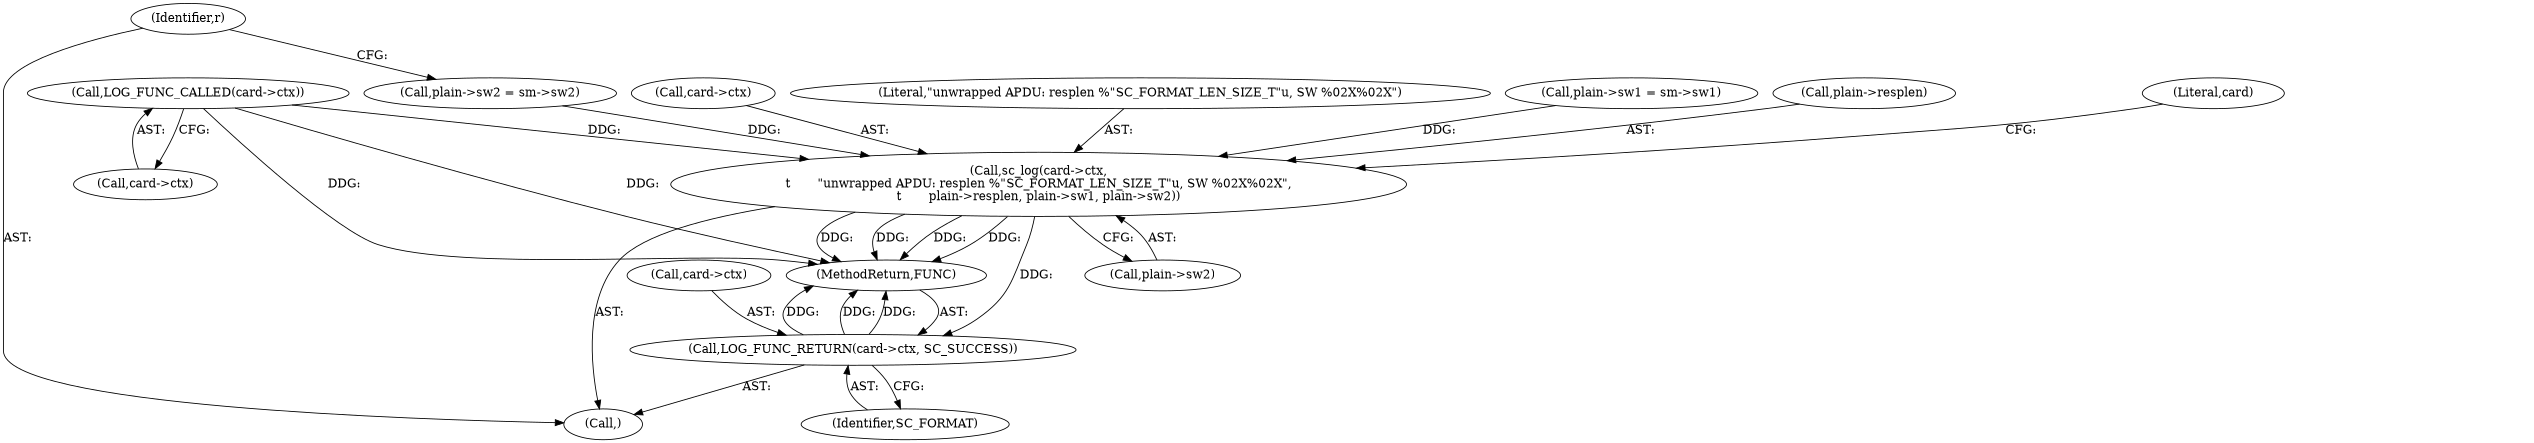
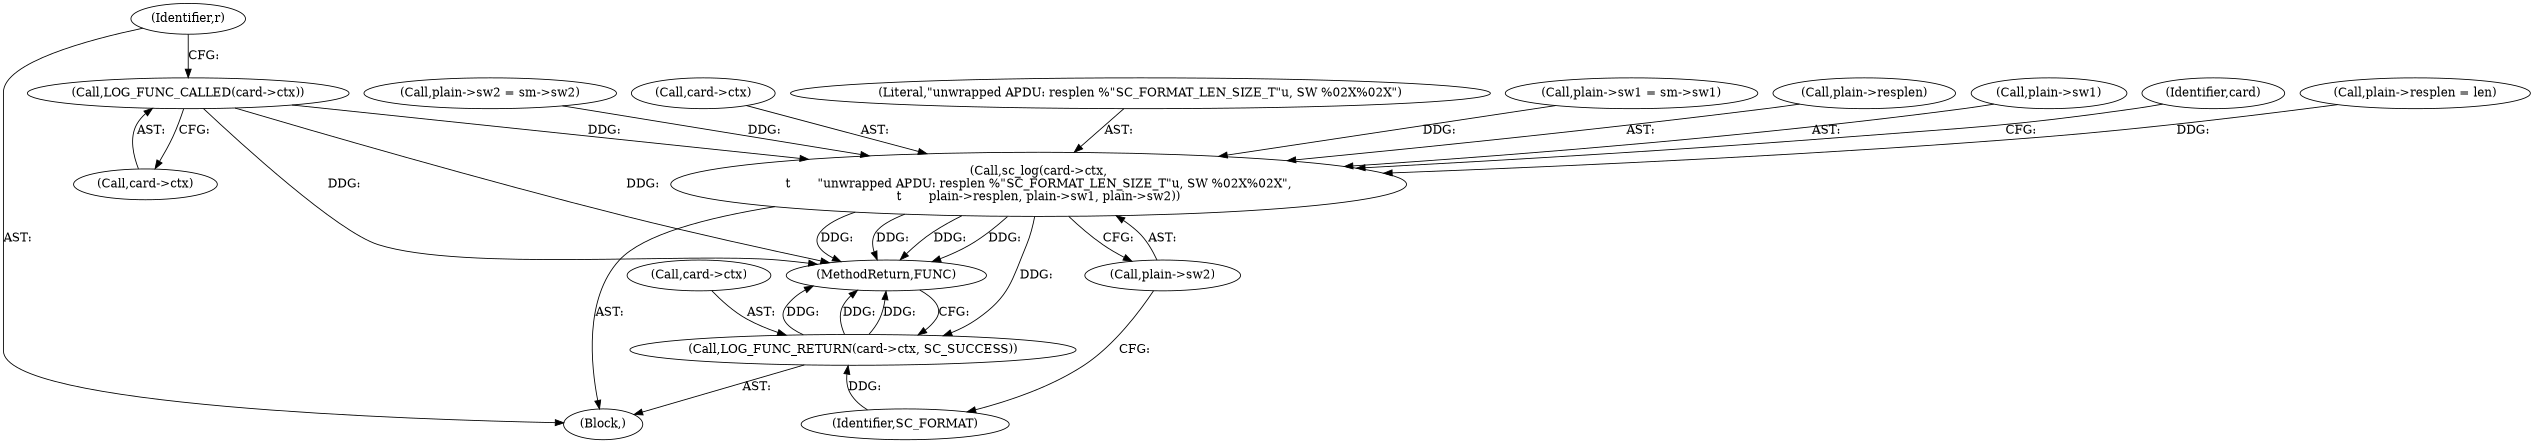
edge "(Identifier,r)" -> "(Call,plain->sw2 = sm->sw2)": now "(Identifier,r)" -> "(Call,LOG_FUNC_CALLED(card->ctx))"
node "(Call,plain->sw1)": added
node "(Literal,card)": label "(Literal,card)" -> "(Identifier,card)"
node "(Call,plain->resplen = len)": added
edge "(MethodReturn,FUNC)" -> "(Call,LOG_FUNC_RETURN(card->ctx, SC_SUCCESS))": label "AST: " -> "CFG: "
edge "(Call,LOG_FUNC_RETURN(card->ctx, SC_SUCCESS))" -> "(Identifier,SC_FORMAT)": now "(Call,plain->sw2)" -> "(Identifier,SC_FORMAT)"
edge "(Identifier,SC_FORMAT)" -> "(Call,LOG_FUNC_RETURN(card->ctx, SC_SUCCESS))": label "AST: " -> "DDG: "
node "(Call,)": label "(Call,)" -> "(Block,)"
